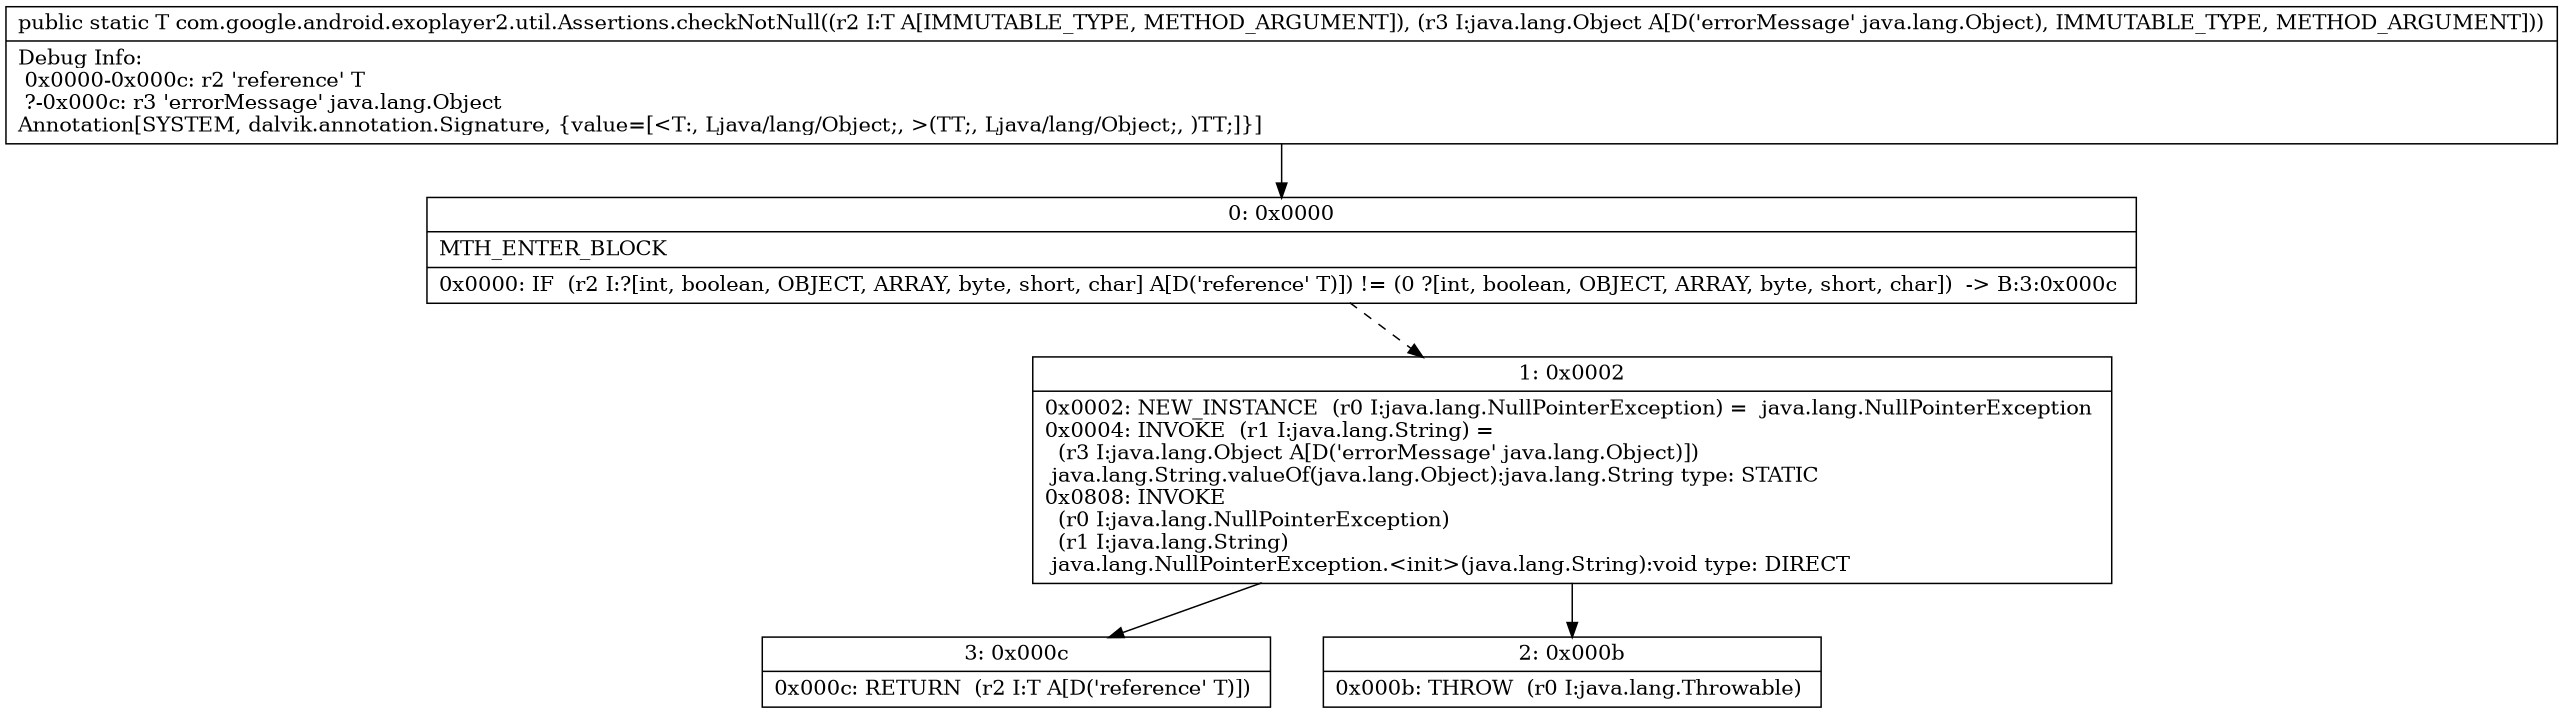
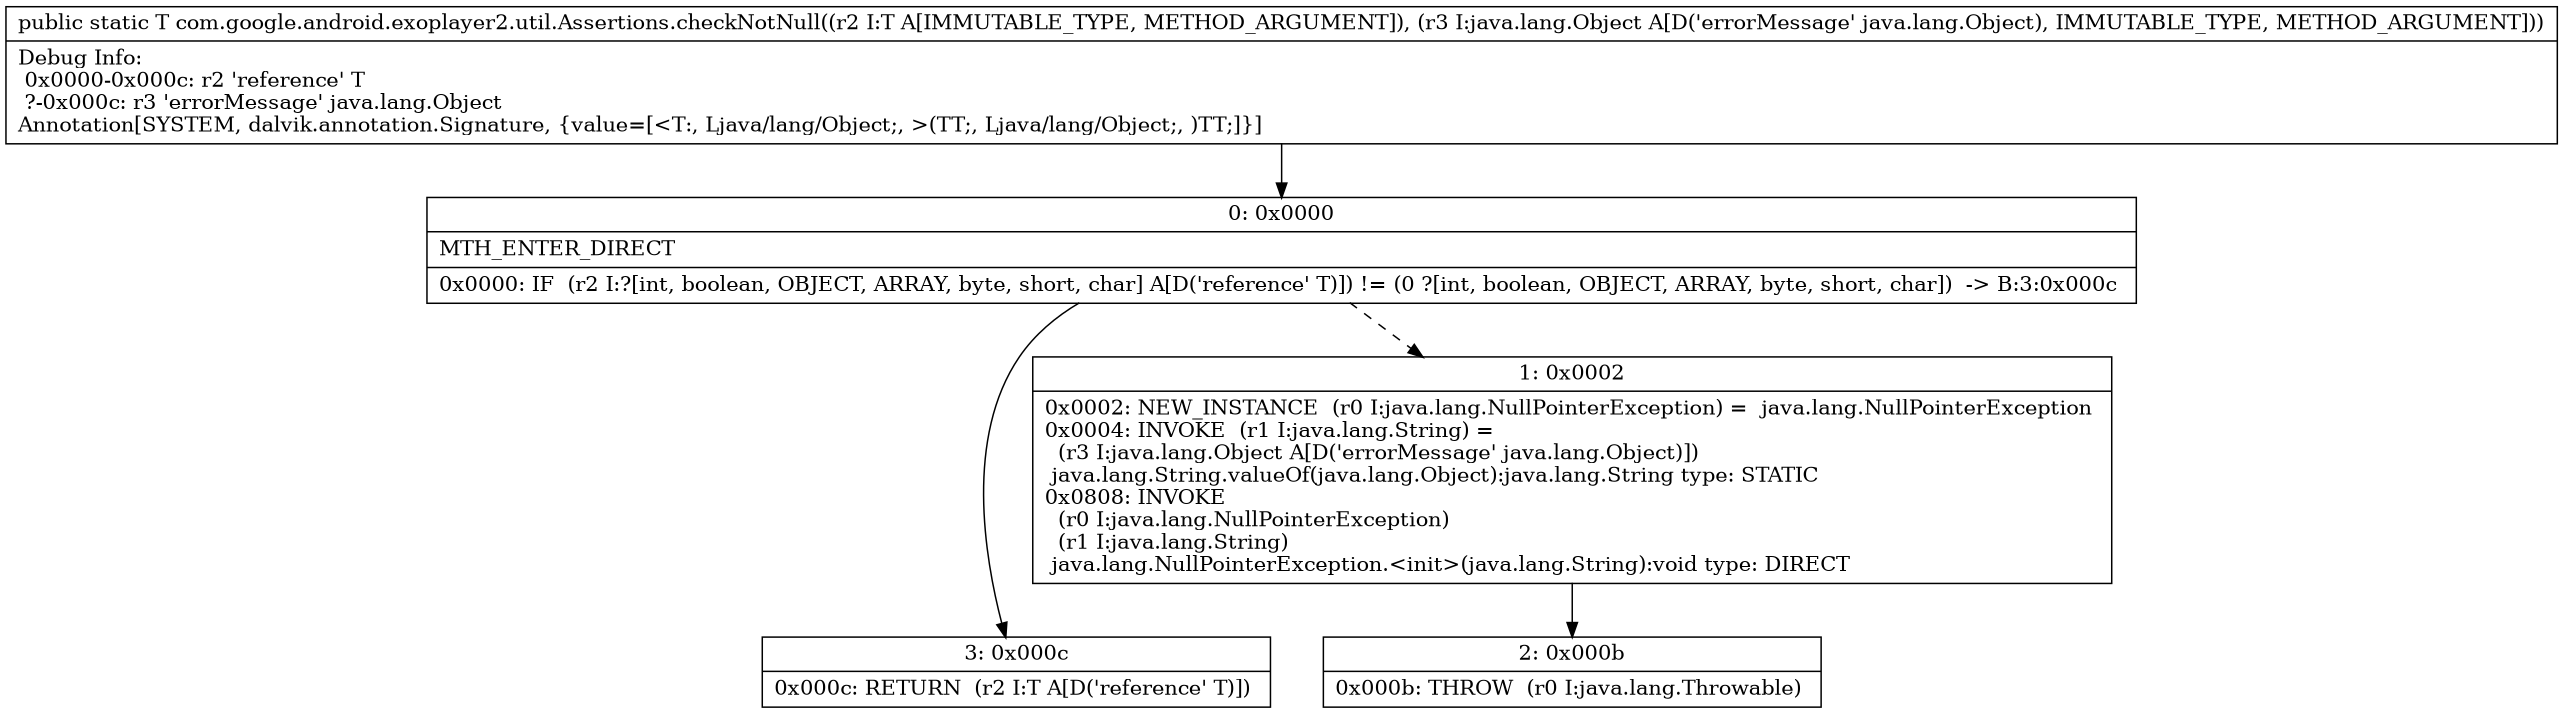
node "0: 0x0000": text "MTH_ENTER_BLOCK" -> "MTH_ENTER_DIRECT"
edge "1: 0x0002" -> "3: 0x000c": now "0: 0x0000" -> "3: 0x000c"
